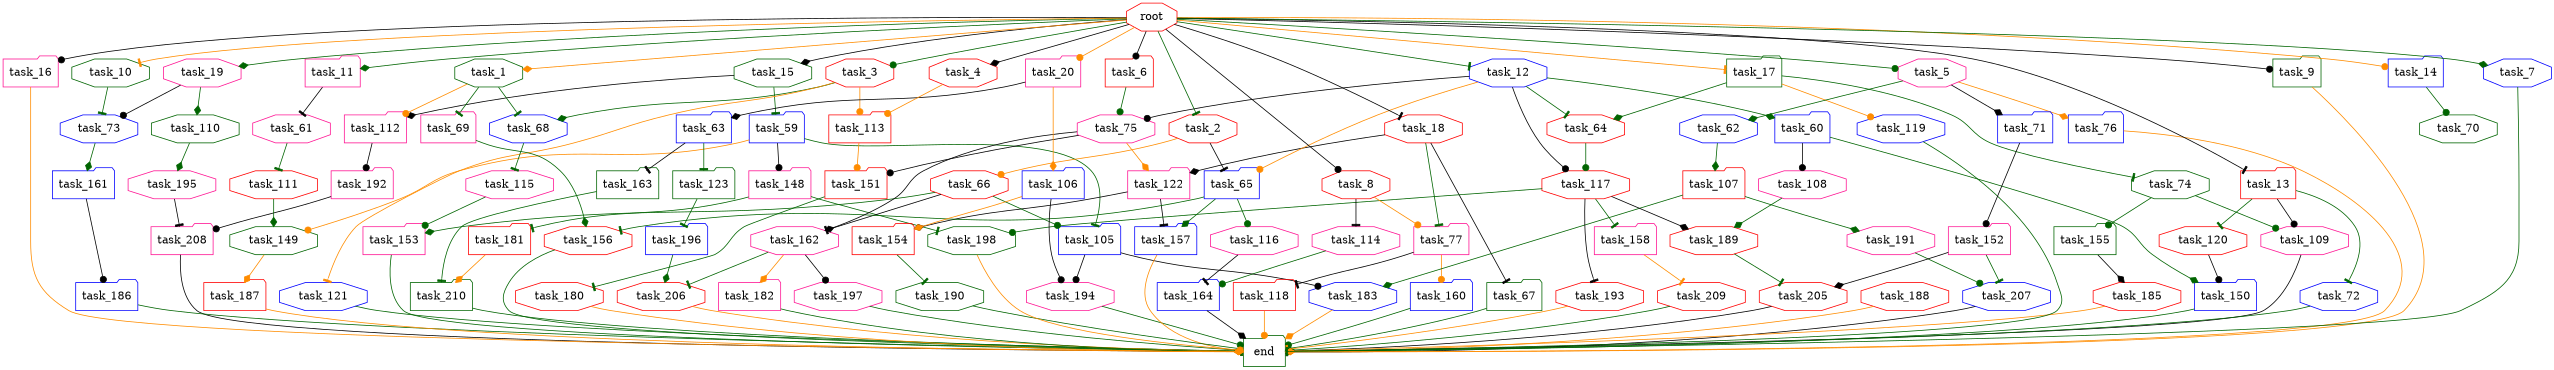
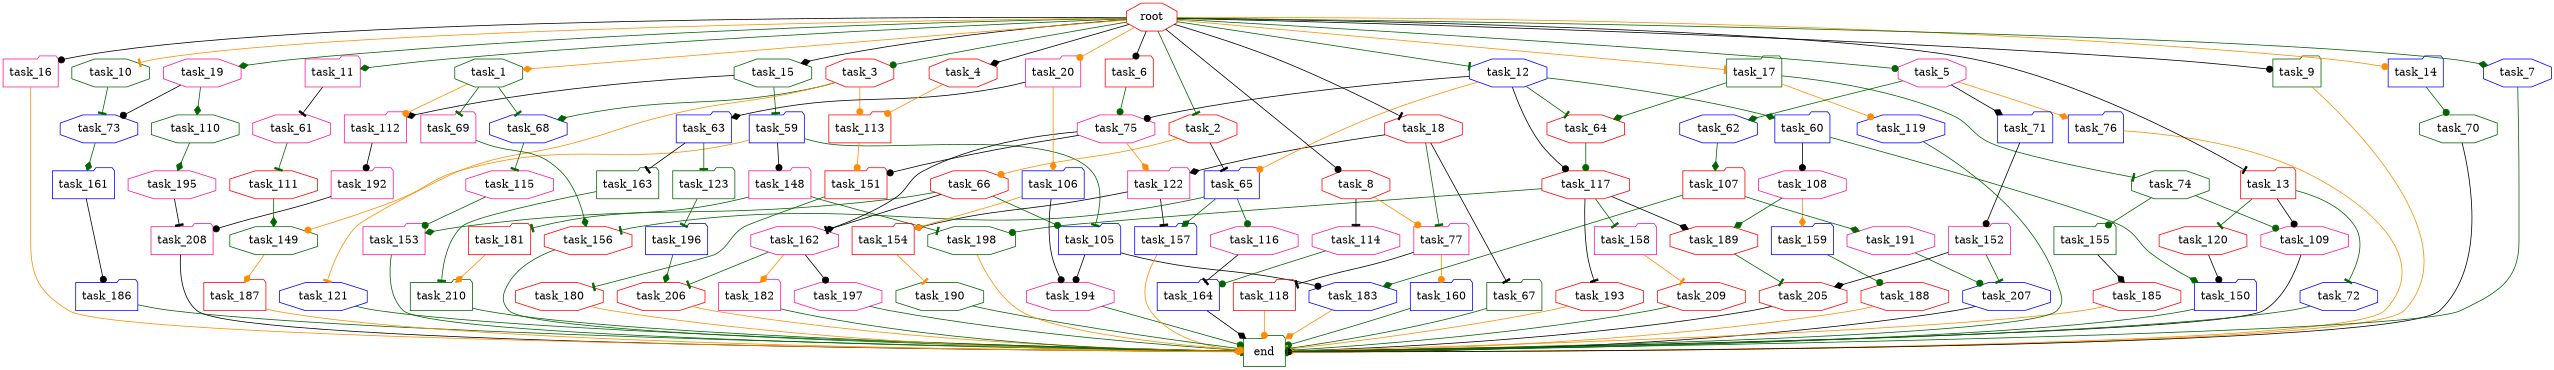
node "task_159": added
edge "task_154" -> "task_190": color darkgreen -> darkorange
edge "task_70" -> "end": added
